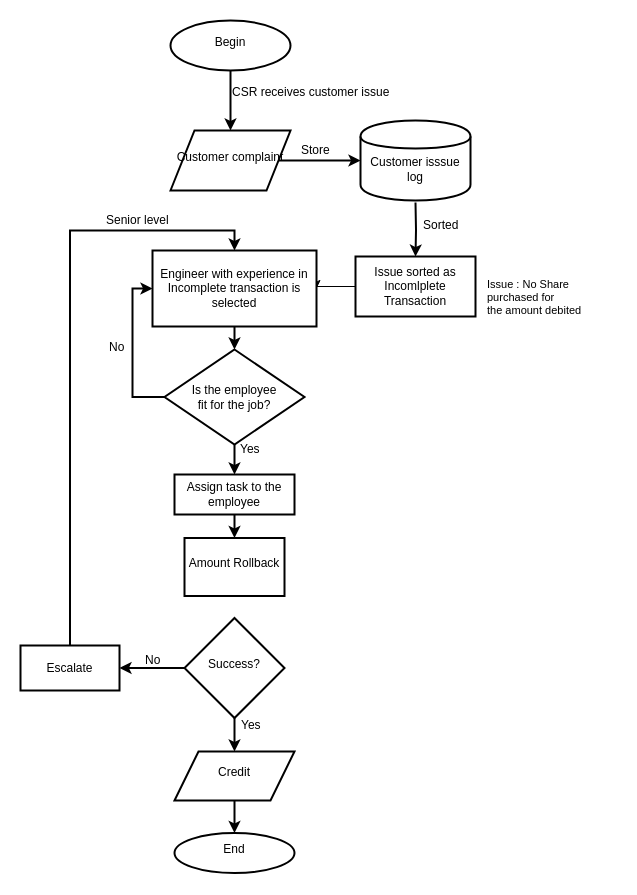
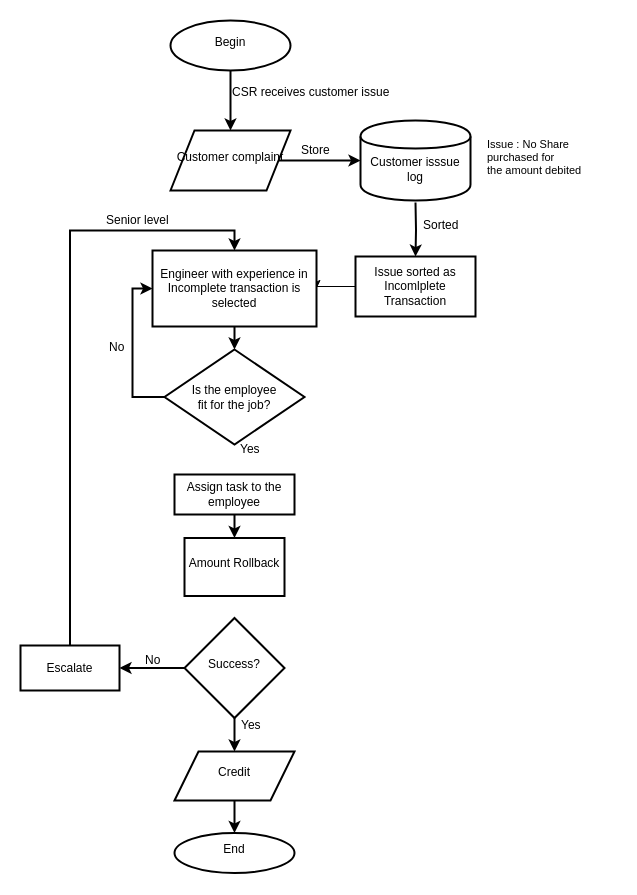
node "Issue : No Share purchased for the amount debited": moved (551, 306) -> (551, 166)
edge "Is the employee fit for the job?" -> "Assign task to the employee": removed
